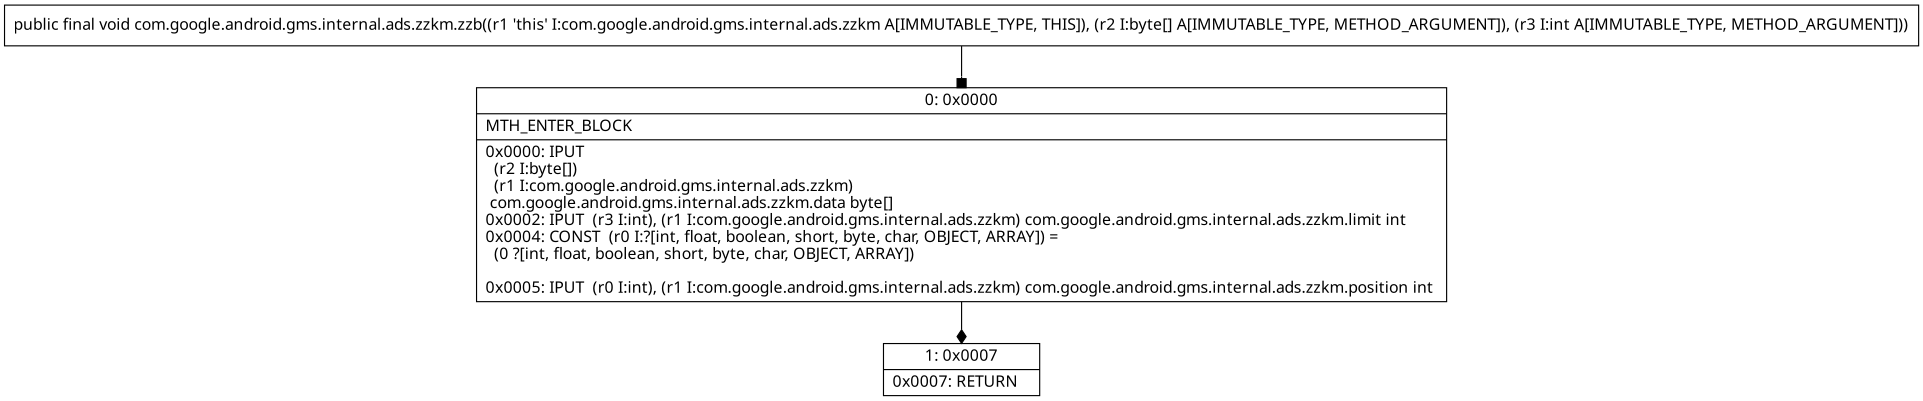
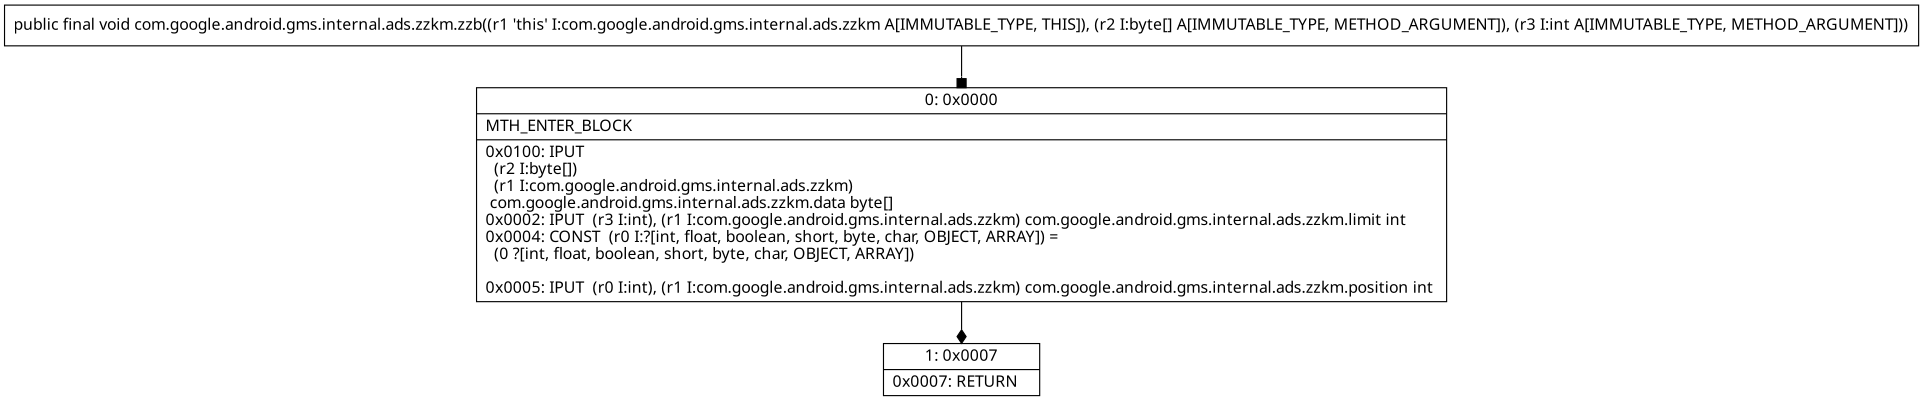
node "0: 0x0000": text "0x0000: IPUT" -> "0x0100: IPUT"
